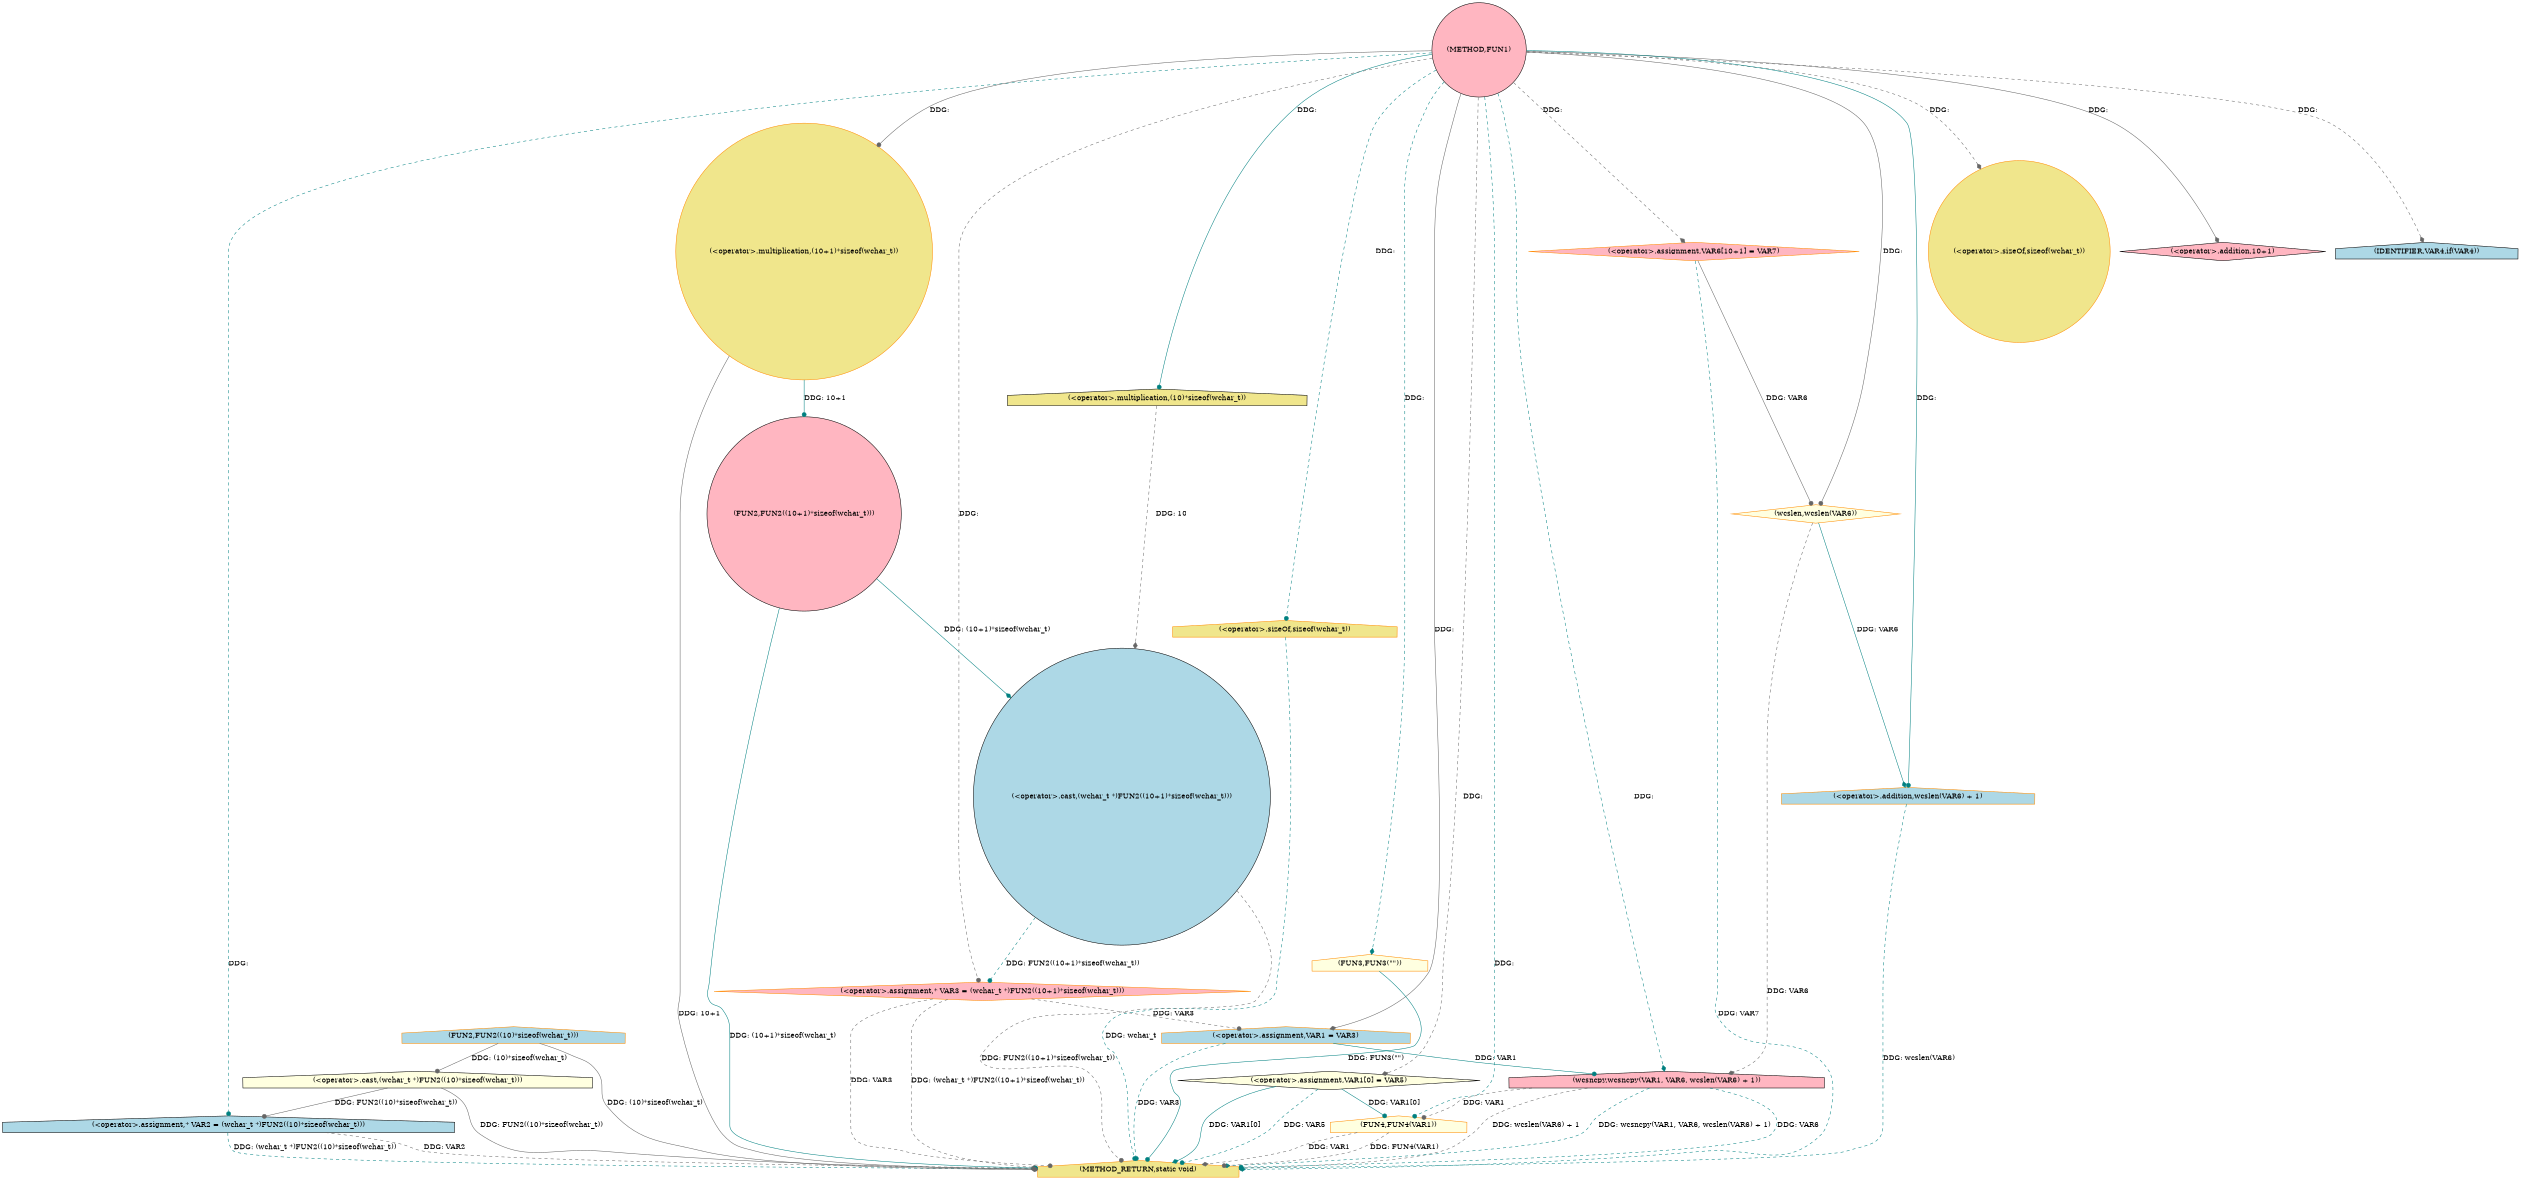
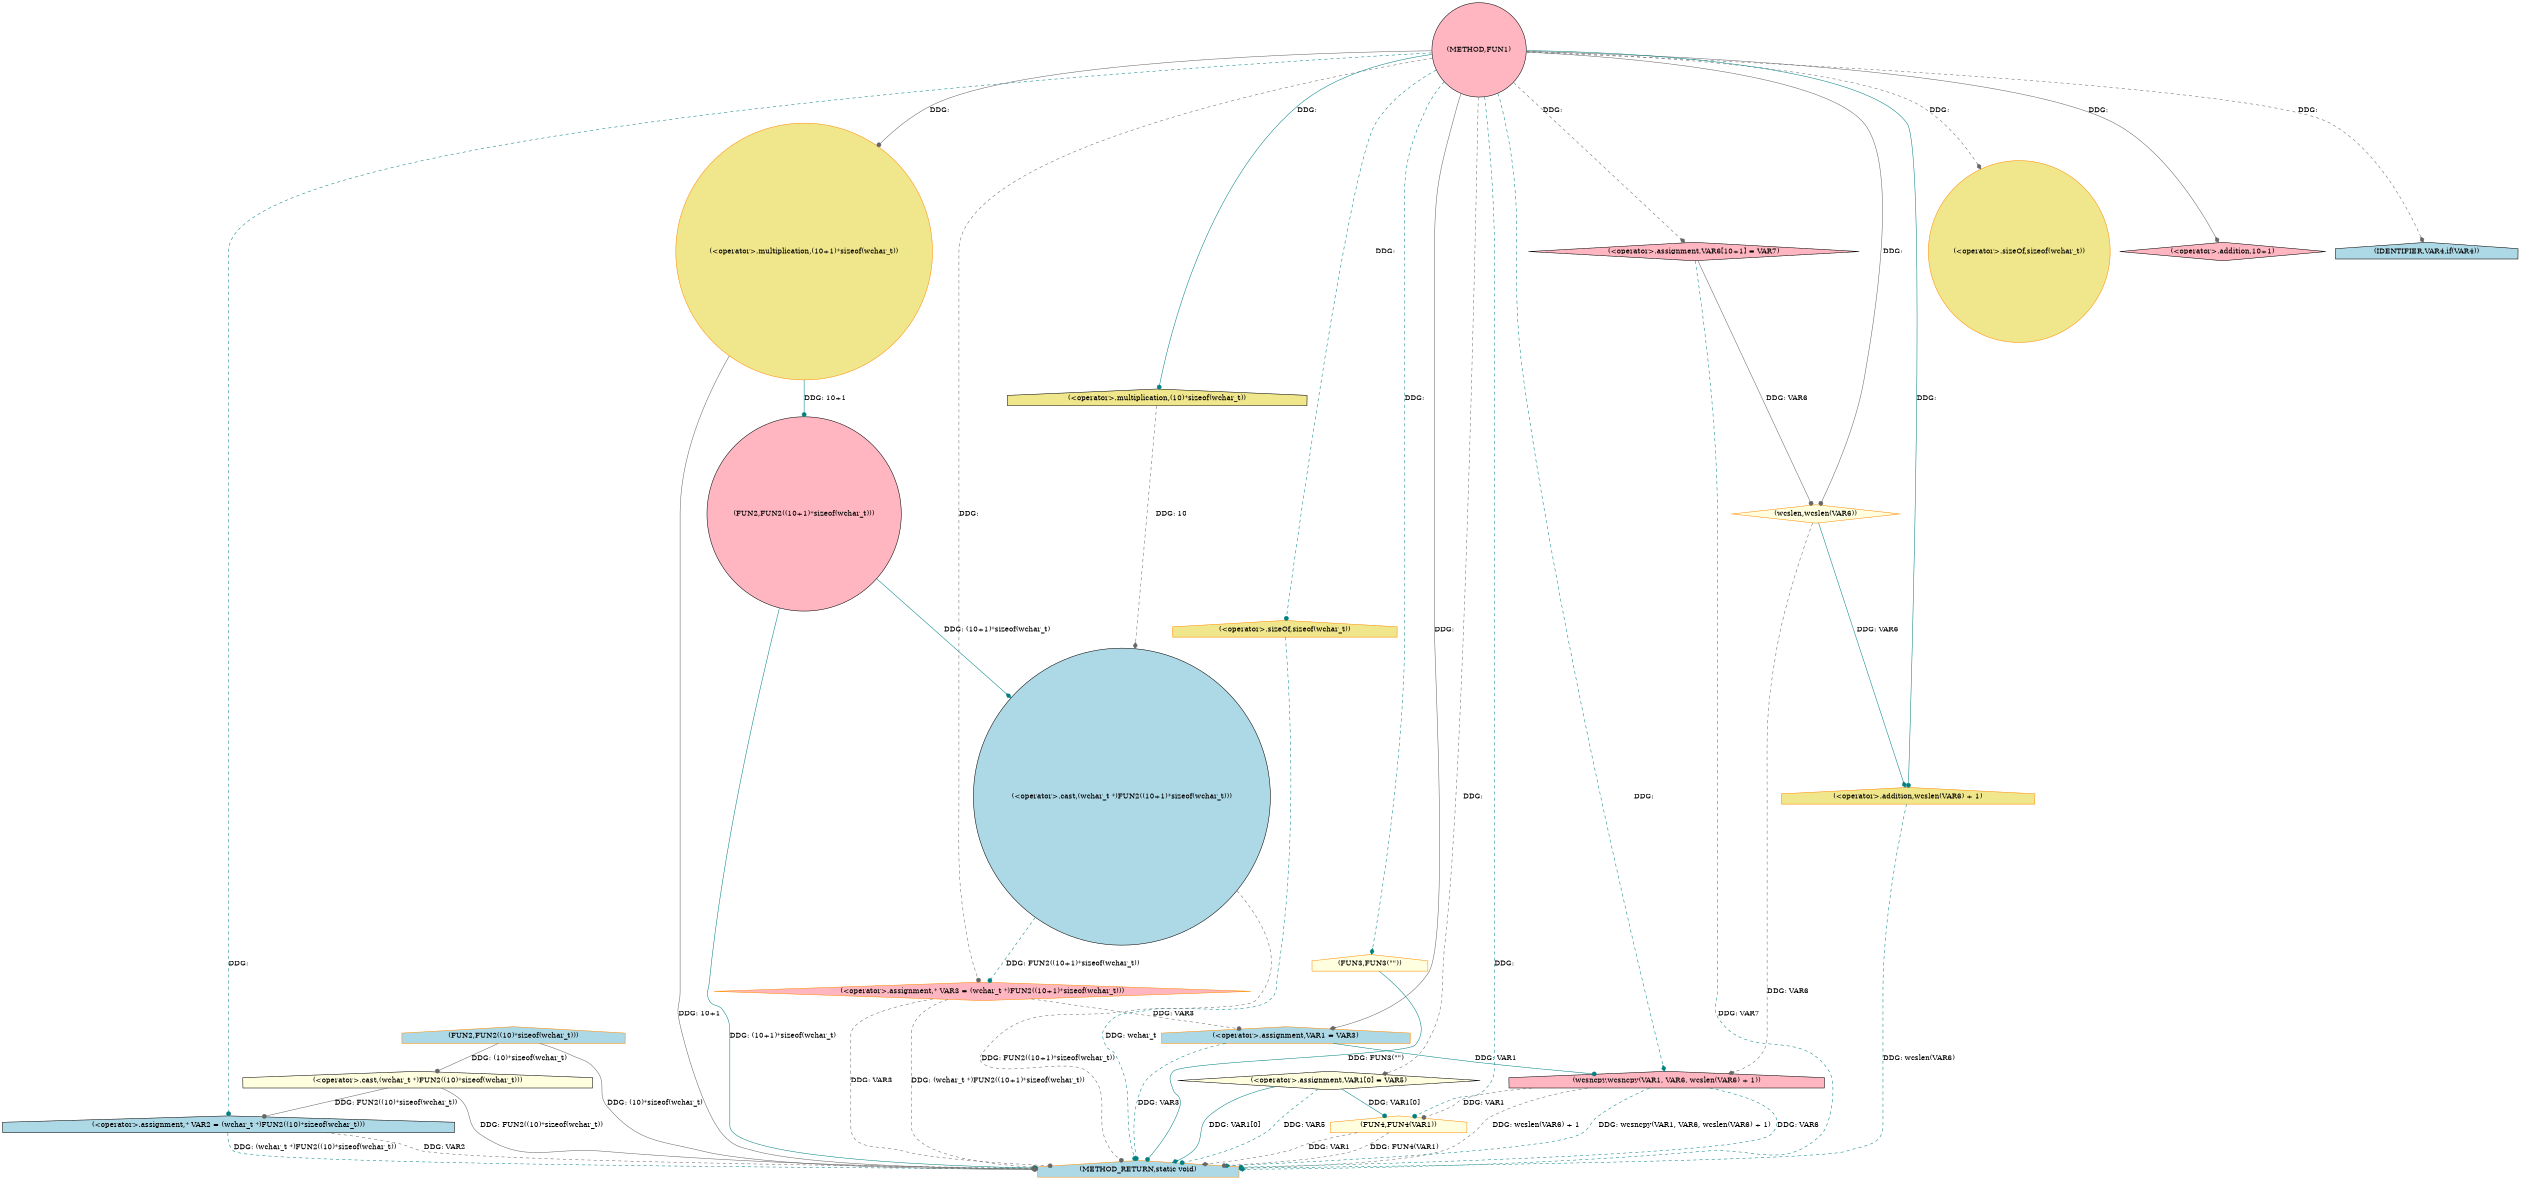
node "(<operator>.assignment,VAR6[10+1] = VAR7)": color darkorange -> black
node "(<operator>.addition,wcslen(VAR6) + 1)": fillcolor lightblue -> khaki
node "(METHOD_RETURN,static void)": fillcolor khaki -> lightblue
